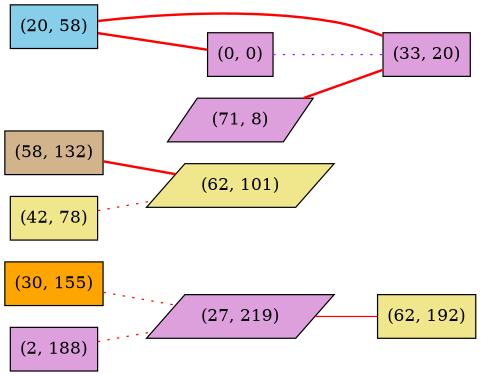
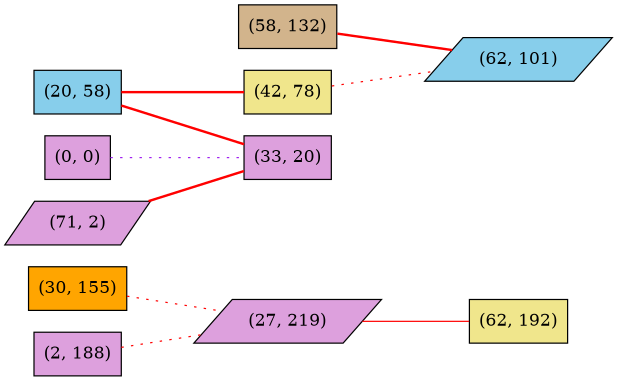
edge "(20, 58)" -- "(0, 0)": now "(20, 58)" -- "(42, 78)"
node "(71, 8)": label "(71, 8)" -> "(71, 2)"
node "(62, 101)": fillcolor khaki -> skyblue
